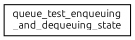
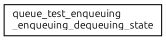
node "queue_test_enqueuing _and_dequeuing_state": label "queue_test_enqueuing _and_dequeuing_state" -> "queue_test_enqueuing _enqueuing_dequeuing_state"
